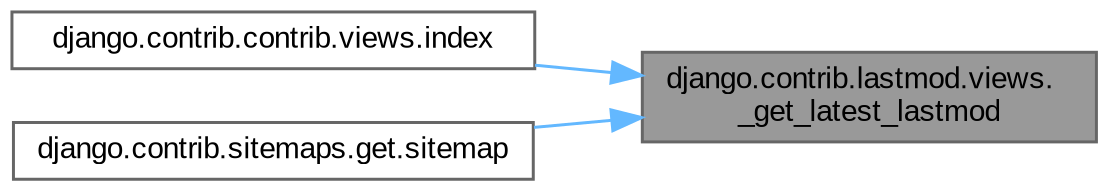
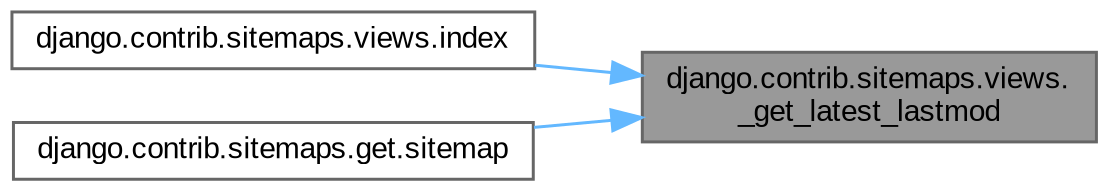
node "django.contrib.contrib.views.index": label "django.contrib.contrib.views.index" -> "django.contrib.sitemaps.views.index"
node "django.contrib.lastmod.views. _get_latest_lastmod": label "django.contrib.lastmod.views. _get_latest_lastmod" -> "django.contrib.sitemaps.views. _get_latest_lastmod"
